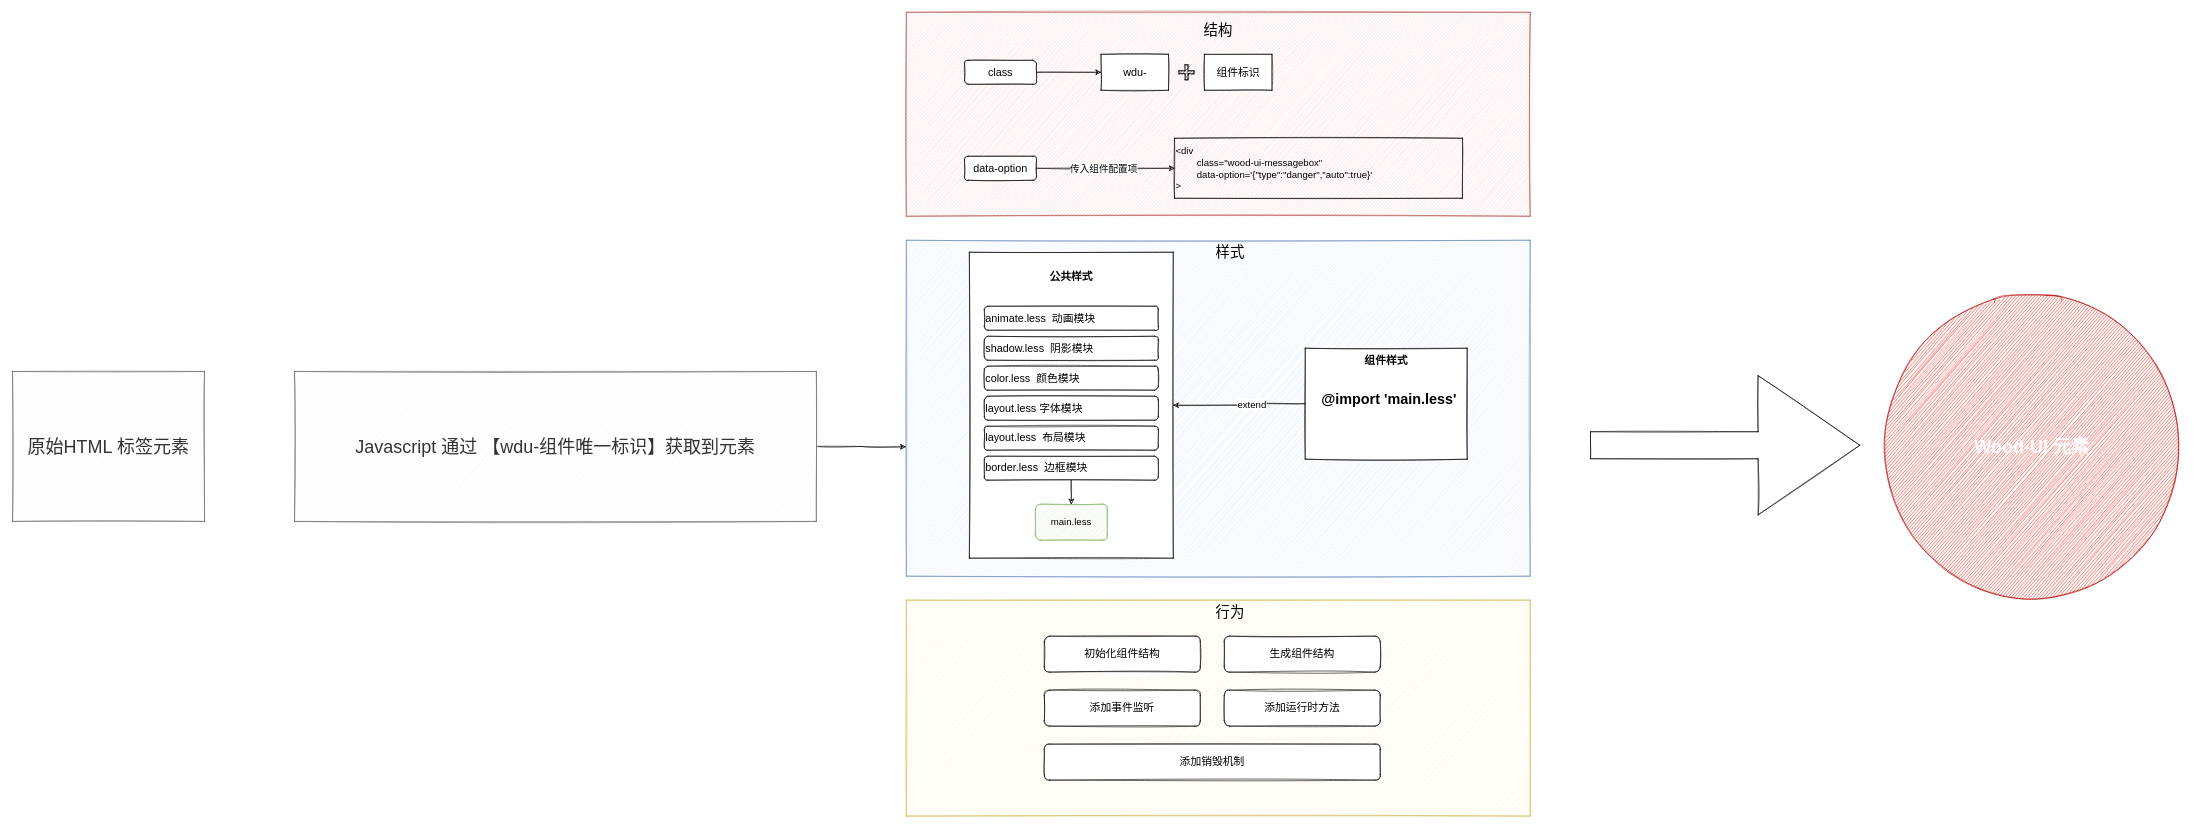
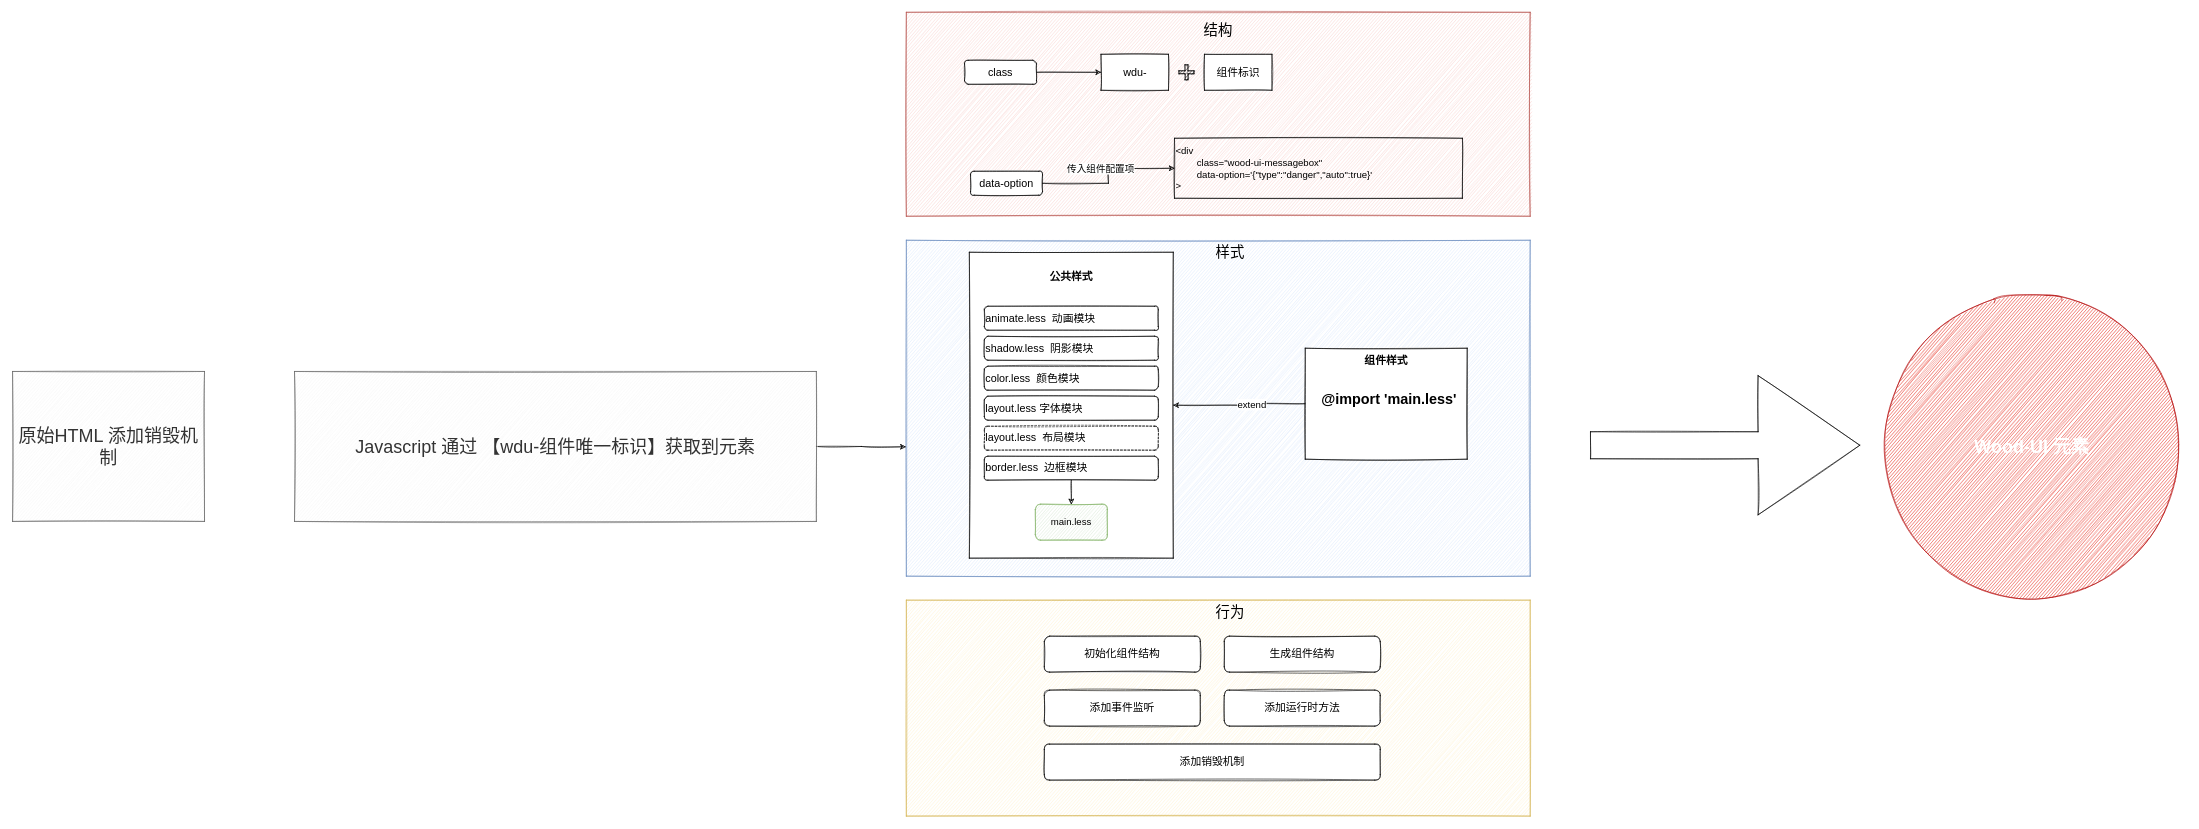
node "data-option": moved (1001, 168) -> (1007, 183)
node "layout.less 布局模块": style solid -> dashed
node "原始HTML 标签元素": label "原始HTML 标签元素" -> "原始HTML 添加销毁机制"
